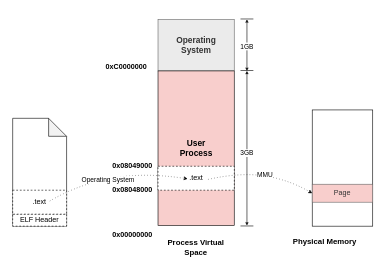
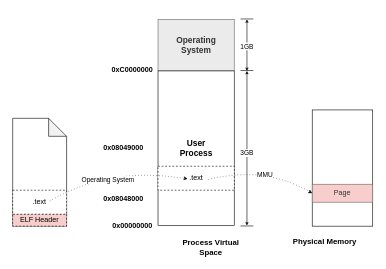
node "0xC0000000": moved (126, 68) -> (132, 71)
node "User Process": fillcolor #f8cecc -> #ffffff
node "0x08049000": moved (132, 166) -> (123, 148)
node "0x08048000": moved (132, 191) -> (123, 200)
node "ELF Header": fillcolor #ffffff -> #f8cecc
node "0x00000000": moved (132, 235) -> (132, 226)
node "Process Virtual Space": moved (196, 247) -> (211, 247)
